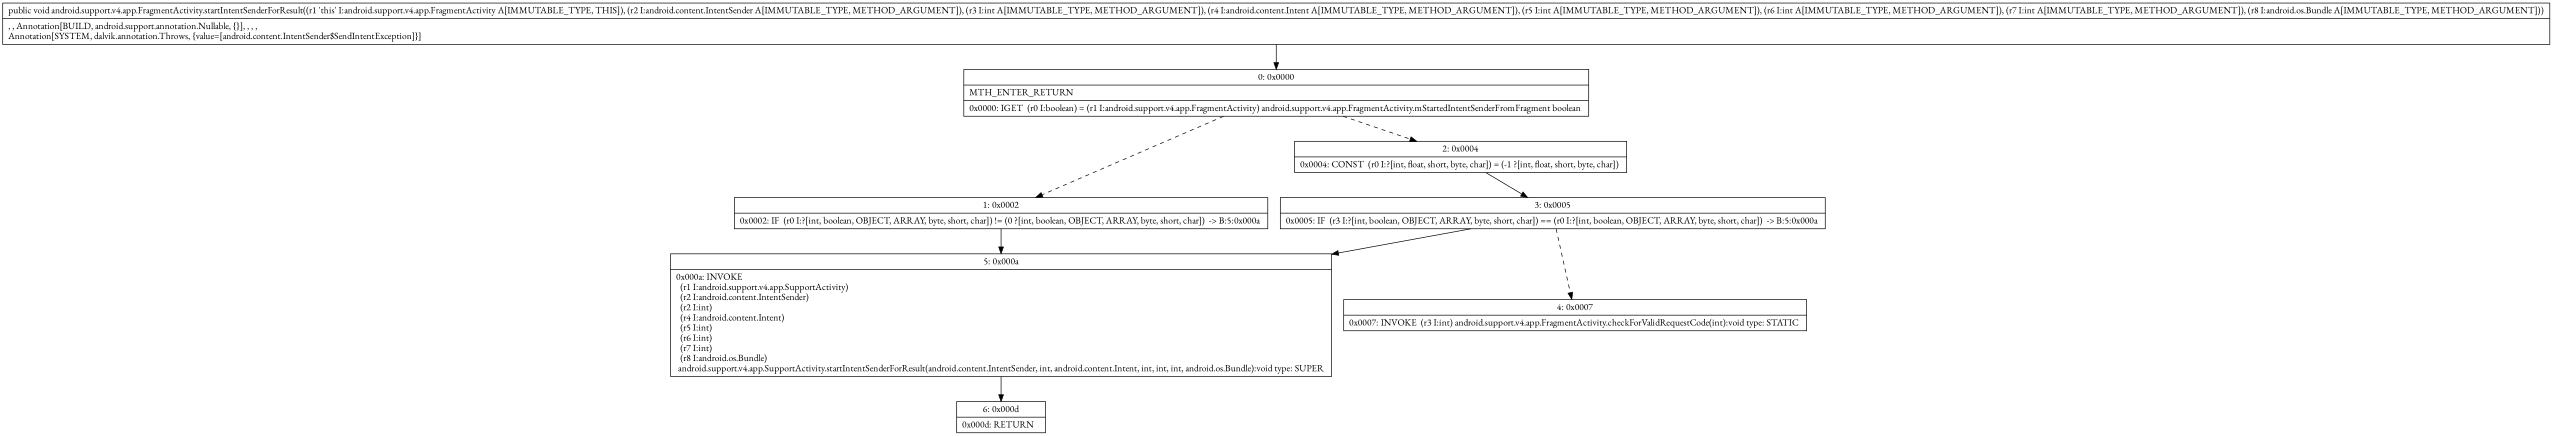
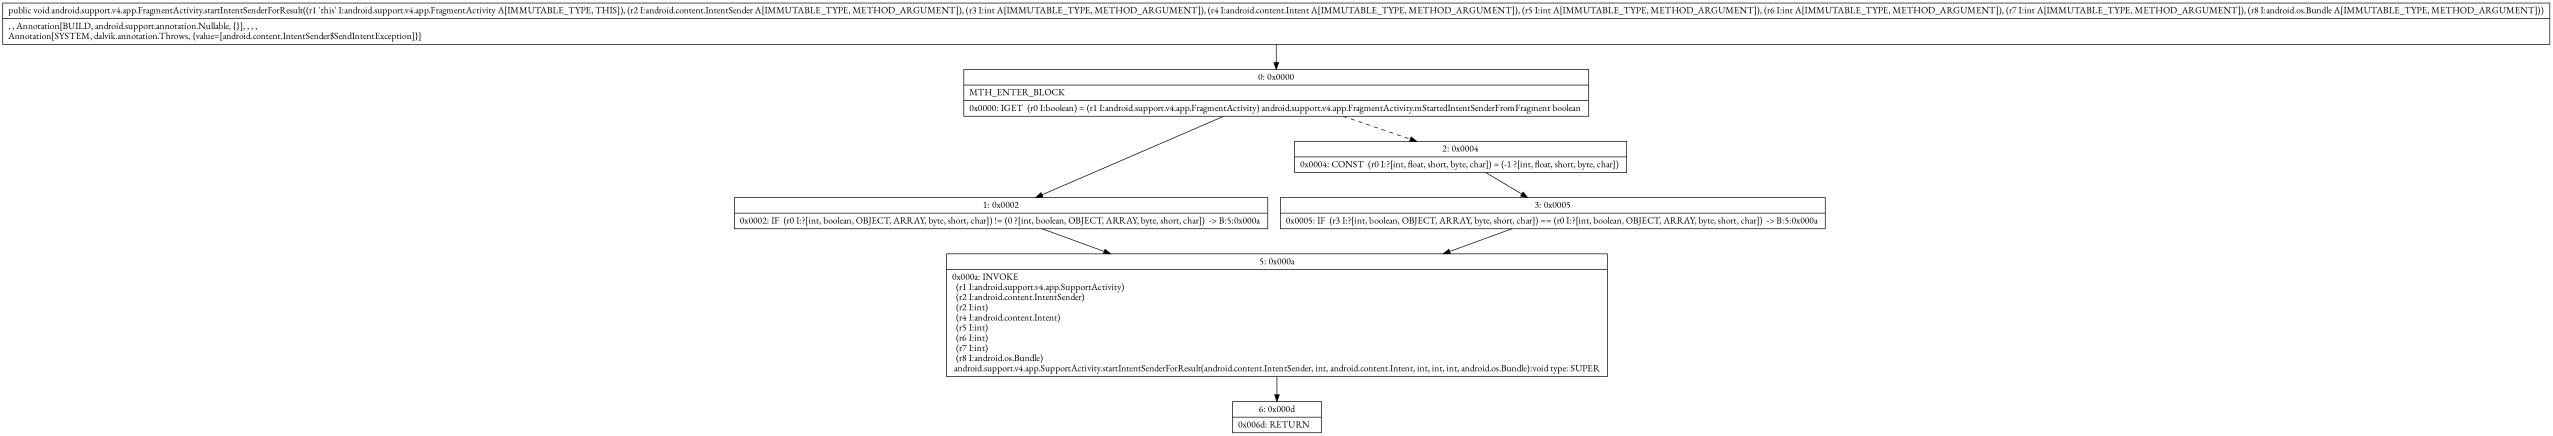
node "0: 0x0000": text "MTH_ENTER_RETURN" -> "MTH_ENTER_BLOCK"
edge "0: 0x0000" -> "1: 0x0002": style dashed -> solid
node "4: 0x0007": removed
node "6: 0x000d": text "0x000d: RETURN" -> "0x006d: RETURN"
